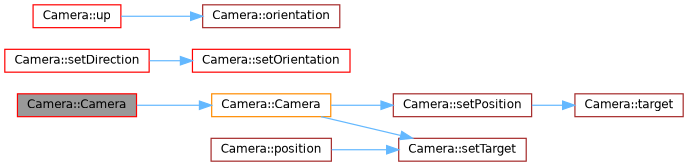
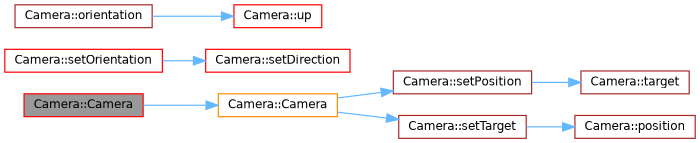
edge "Camera::up" -> "Camera::orientation": reversed
edge "Camera::setDirection" -> "Camera::setOrientation": reversed
edge "Camera::position" -> "Camera::setTarget": reversed
